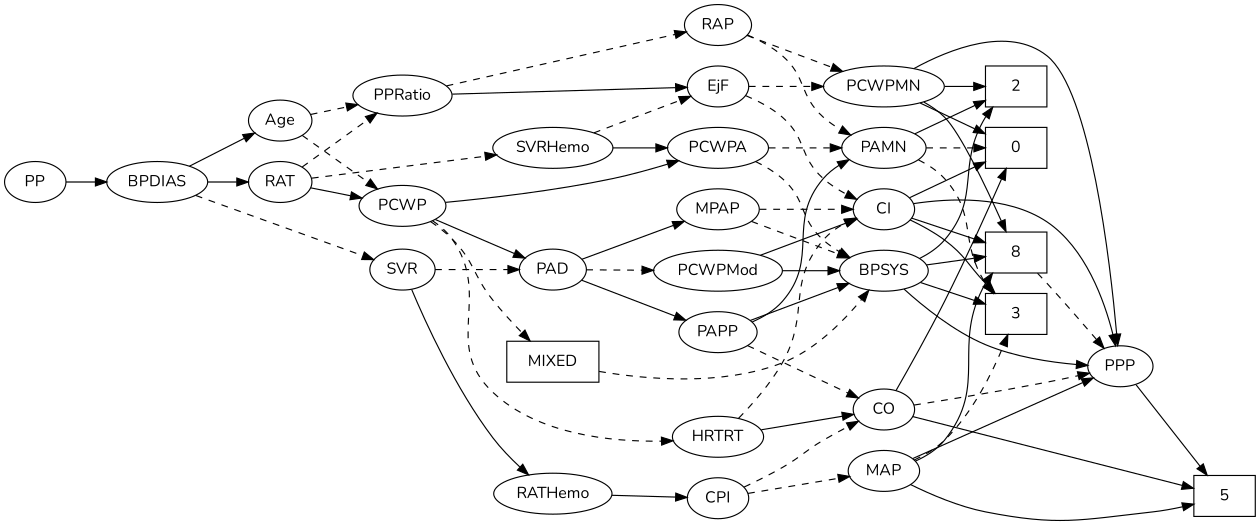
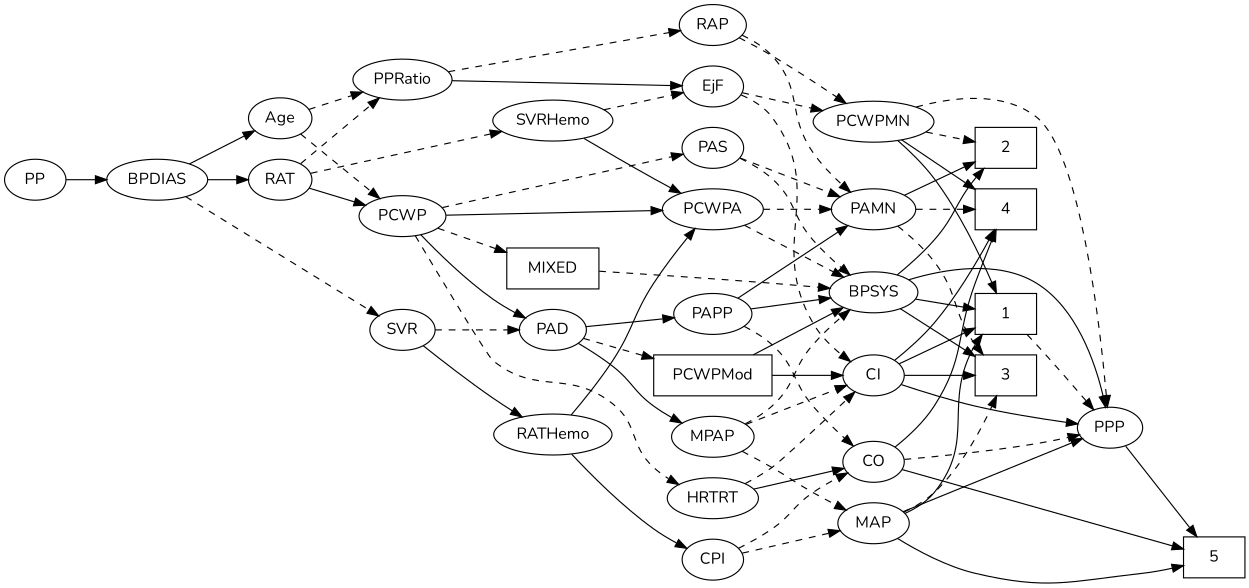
edge "PCWPMN" -> "2": style solid -> dashed
edge "PCWPMN" -> "PPP": style solid -> dashed
node "PAS": added
node "0": label "0" -> "4"
node "8": label "8" -> "1"
node "PCWPMod": shape ellipse -> box
edge "RATHemo" -> "PCWPA": added
edge "MPAP" -> "MAP": added
